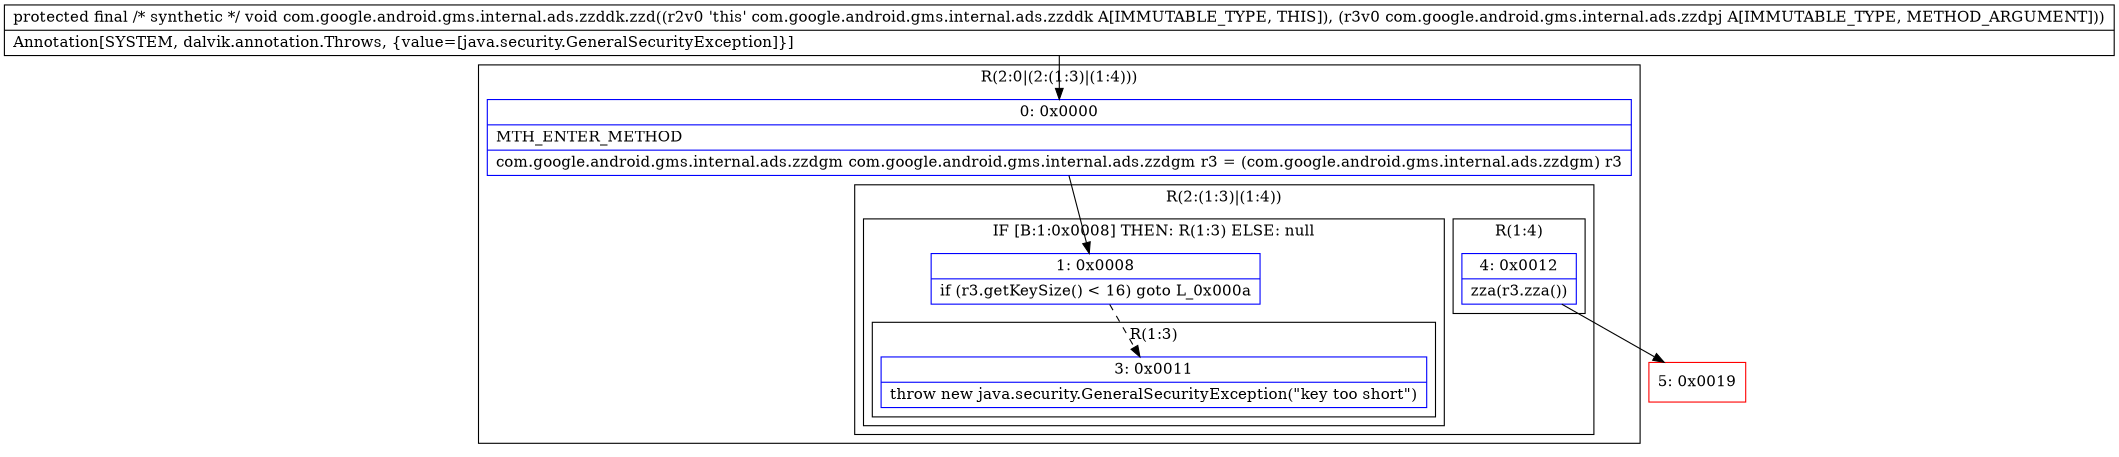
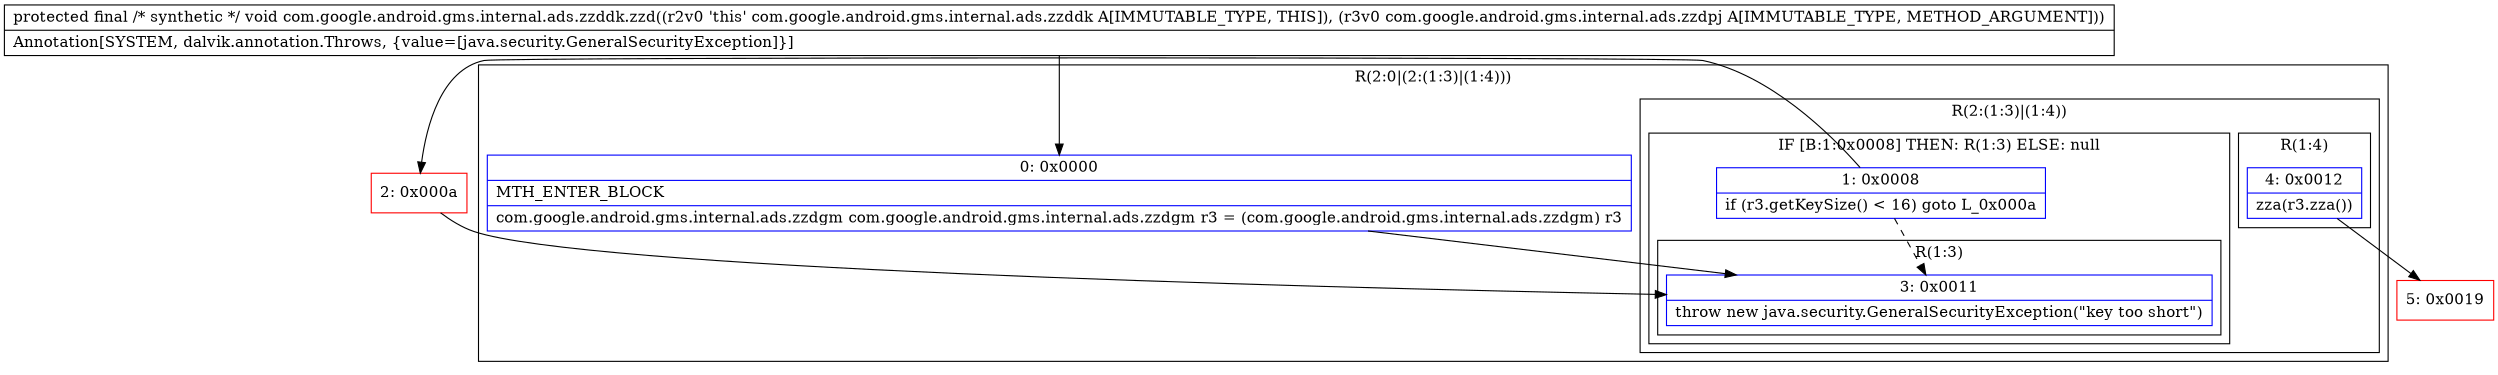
node "0: 0x0000": text "MTH_ENTER_METHOD" -> "MTH_ENTER_BLOCK"
node "2: 0x000a": added
edge "0: 0x0000" -> "1: 0x0008": now "0: 0x0000" -> "3: 0x0011"
